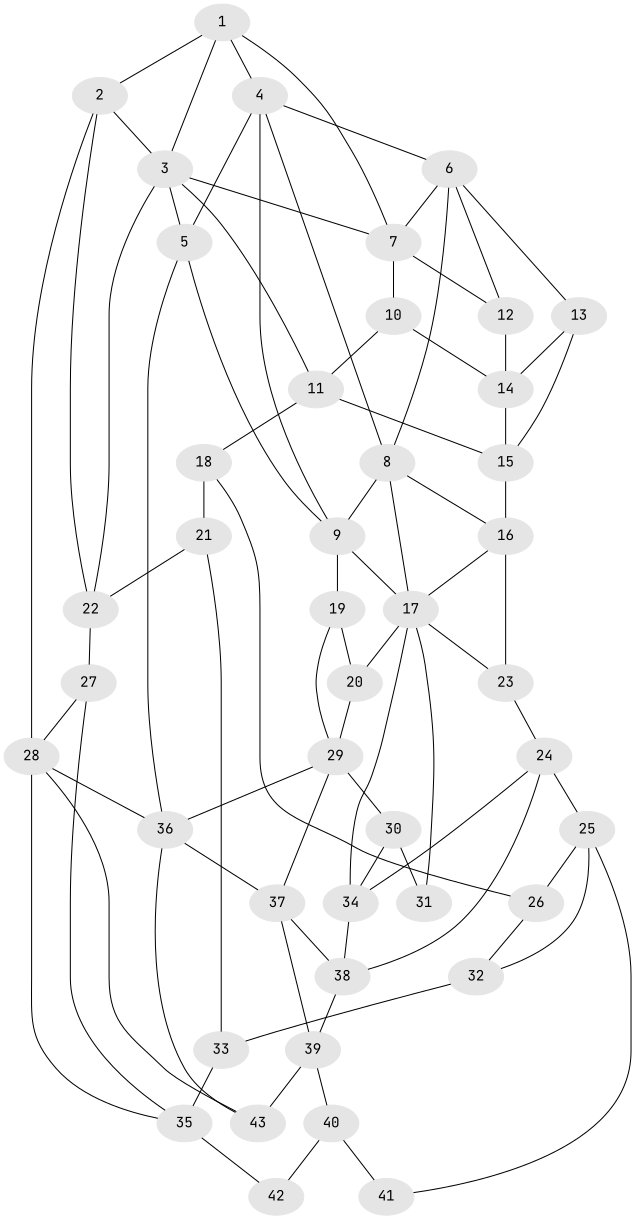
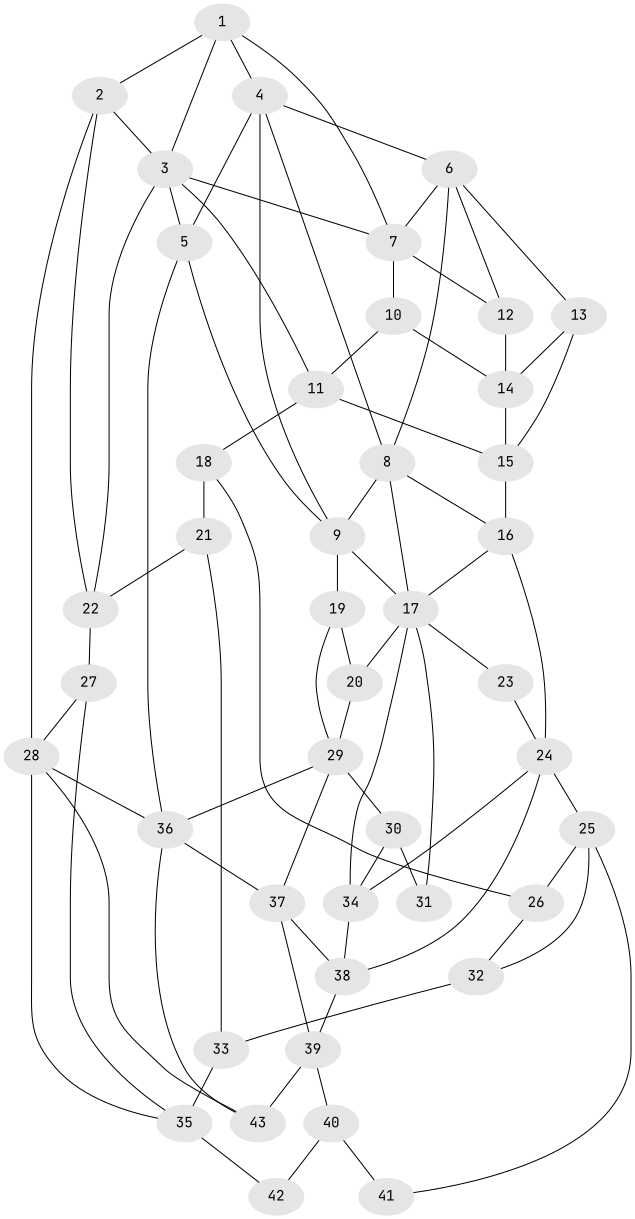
edge "16" -- "23": now "16" -- "24"
